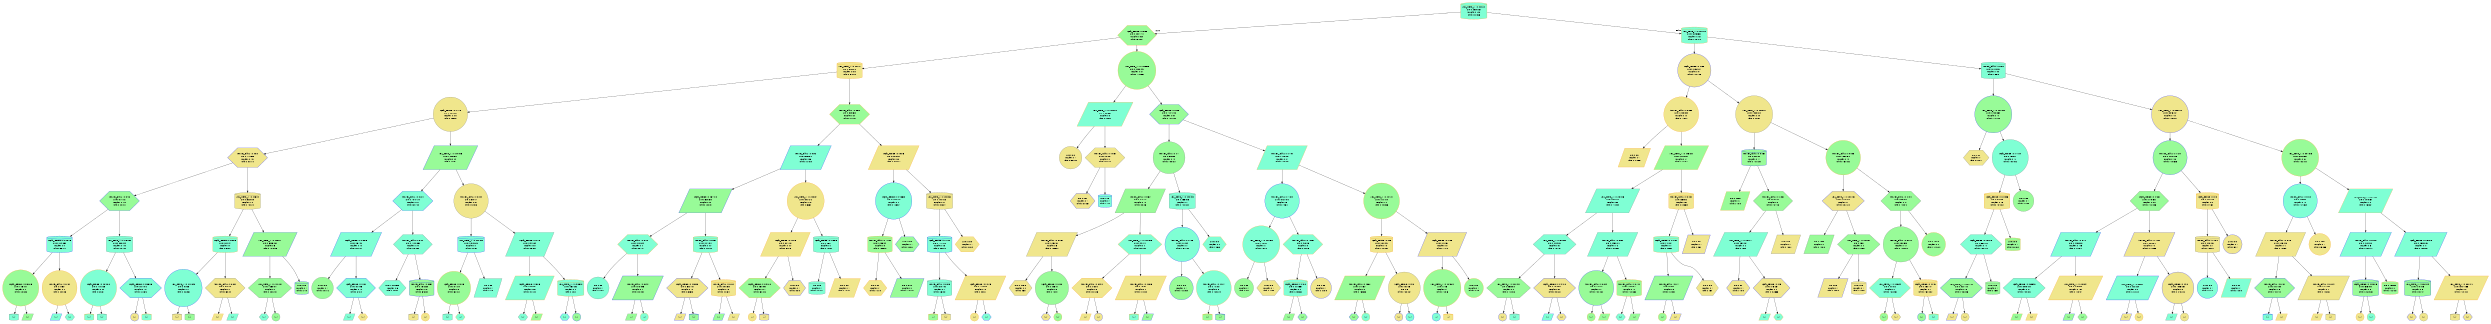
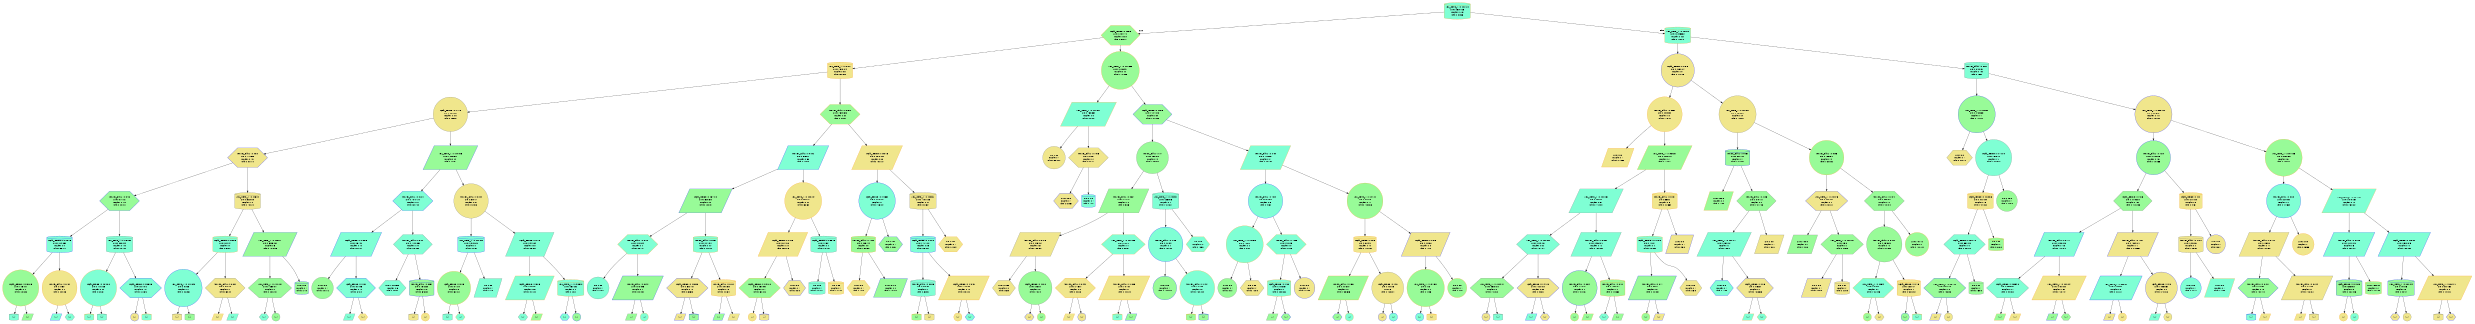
node "mse = 0.0 samples = 1 value = 18.182": shape parallelogram -> cylinder
node "mse = 0.0 samples = 1 value = 110.0": fillcolor khaki -> aquamarine
